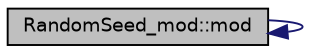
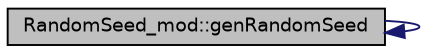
node "RandomSeed_mod::mod": label "RandomSeed_mod::mod" -> "RandomSeed_mod::genRandomSeed"
